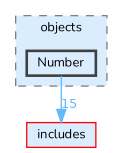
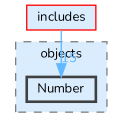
edge "Number" -> "includes": reversed
